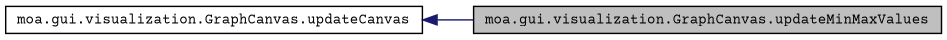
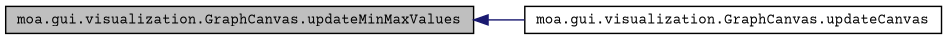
edge "moa.gui.visualization.GraphCanvas.updateMinMaxValues" -> "moa.gui.visualization.GraphCanvas.updateCanvas": reversed
